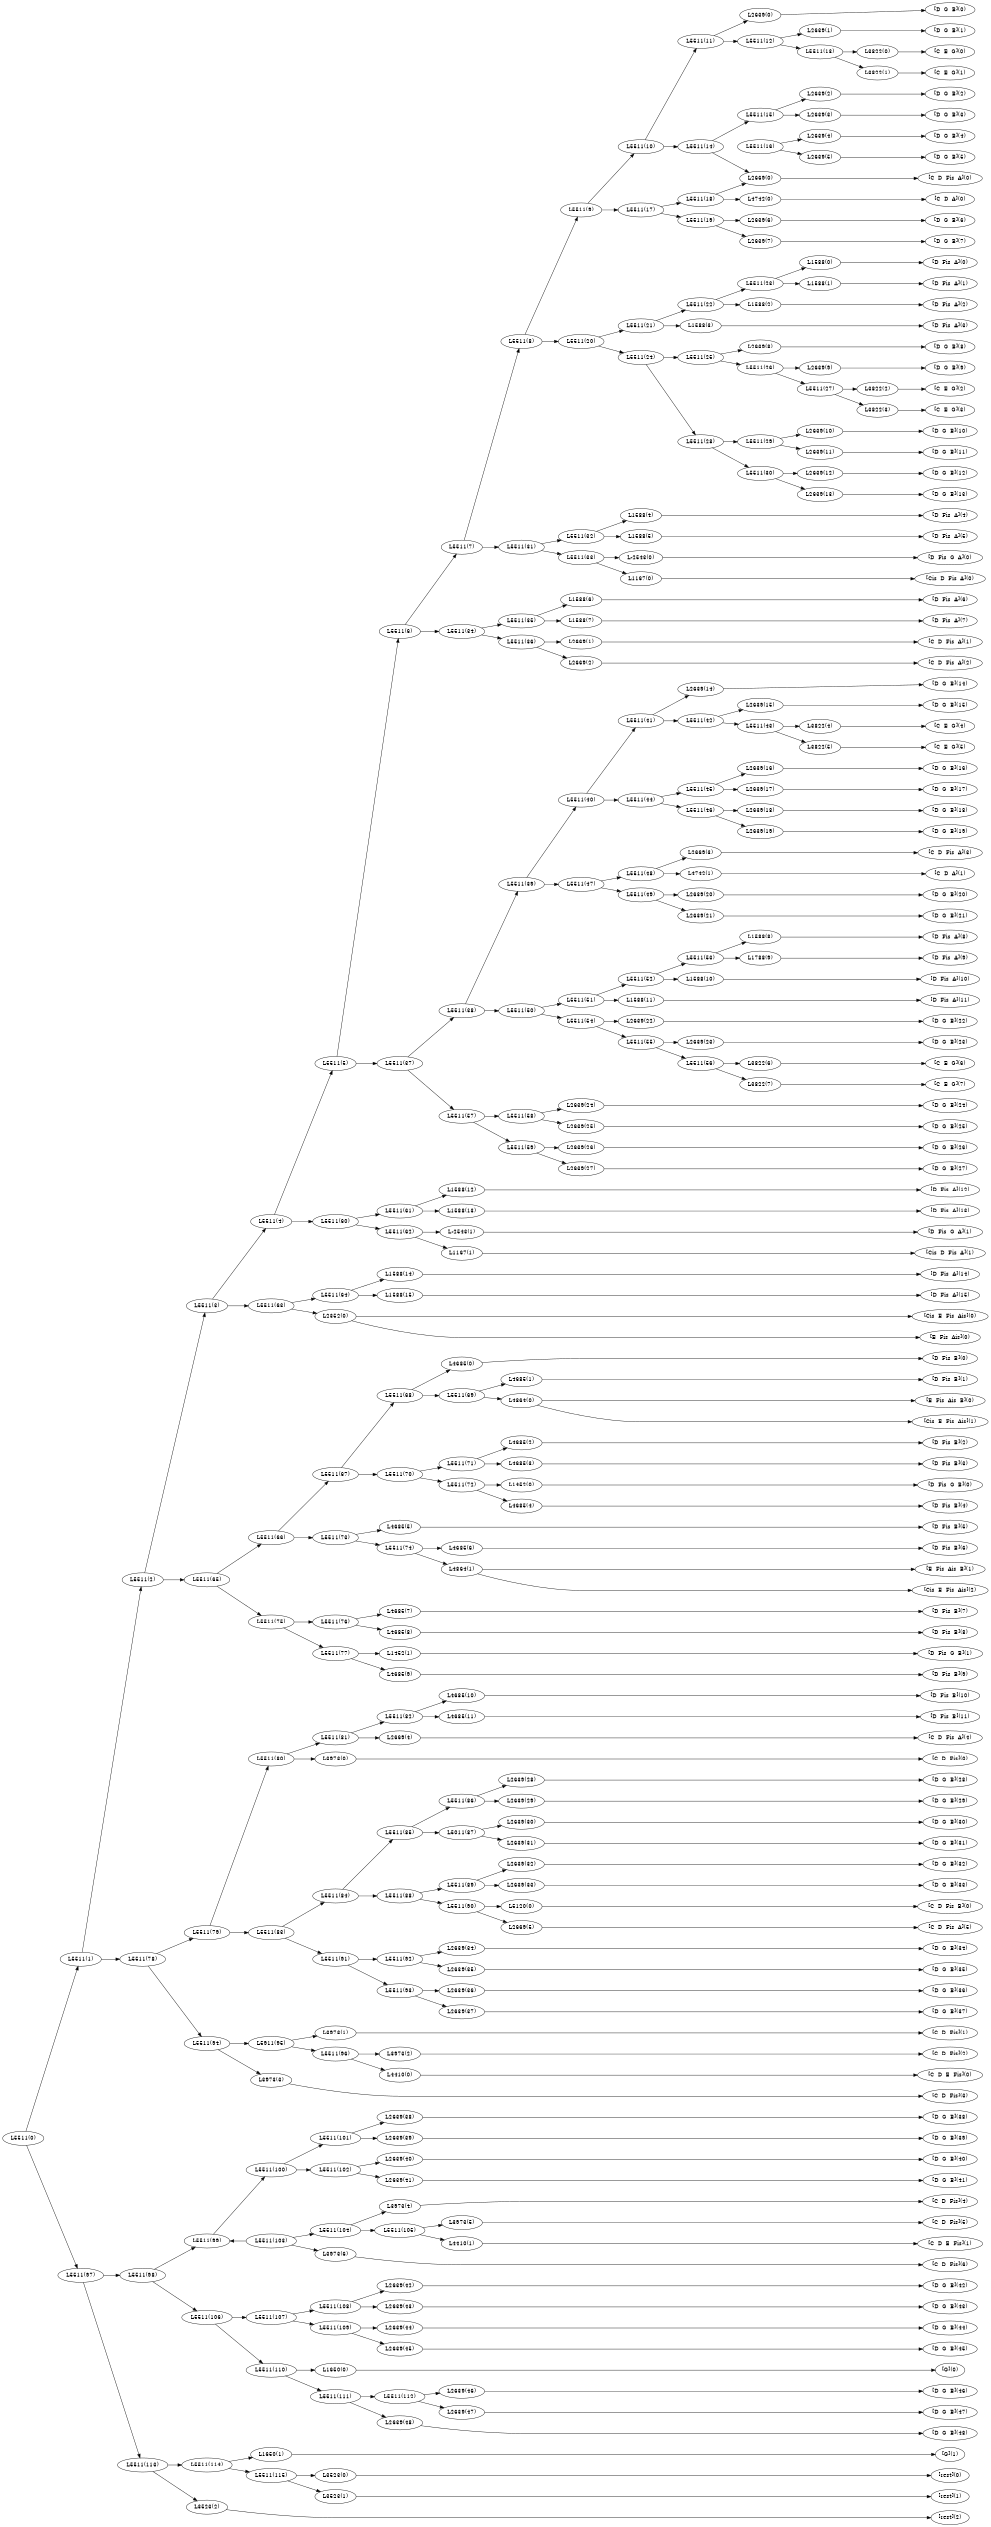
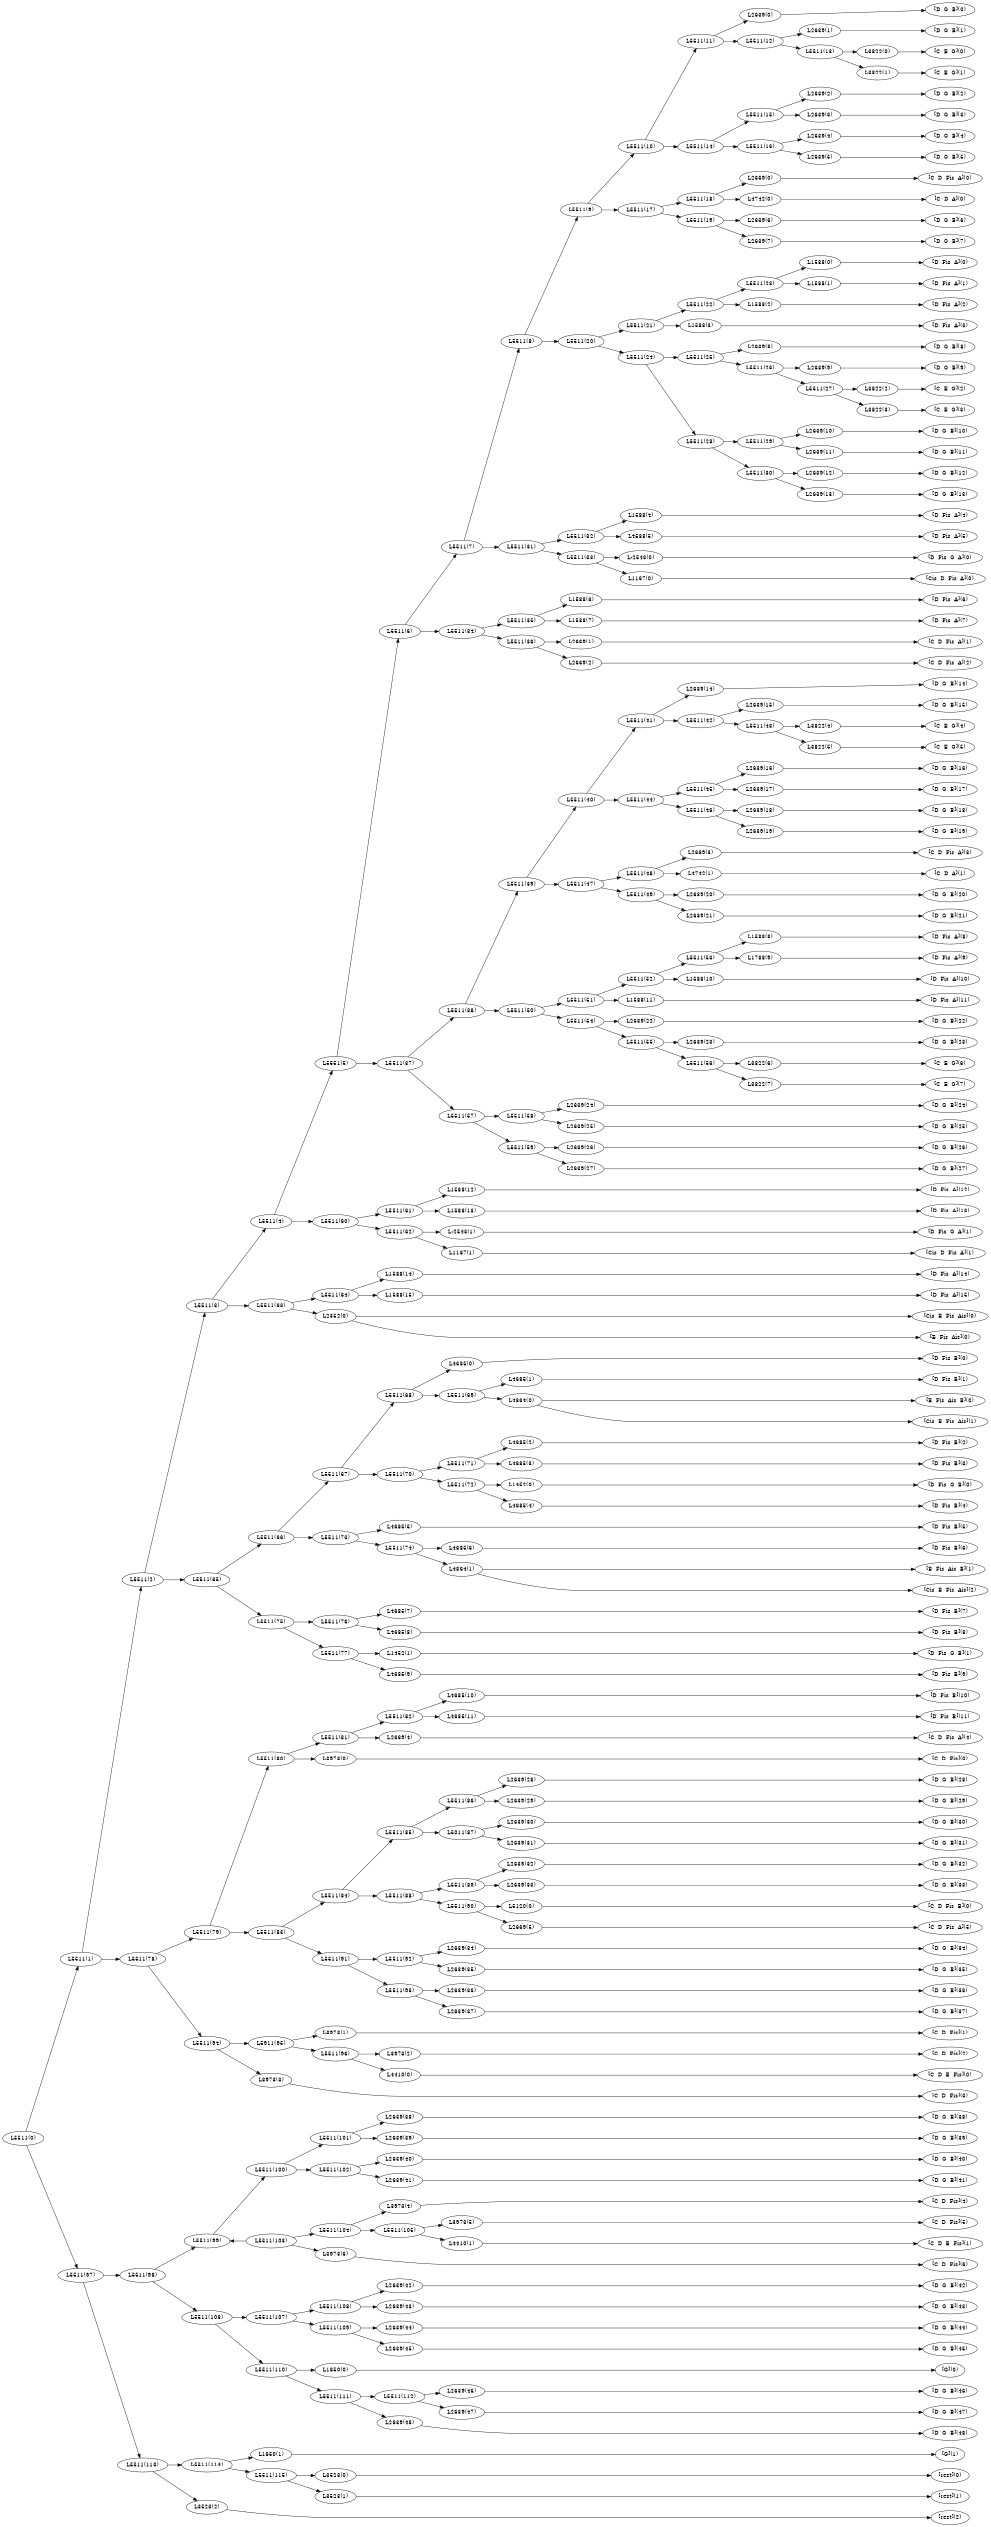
edge "L5511(14)" -> "L2669(0)": now "L5511(14)" -> "L5511(16)"
node "L1588(5)": label "L1588(5)" -> "L4588(5)"
node "L5511(5)": label "L5511(5)" -> "L5551(5)"
